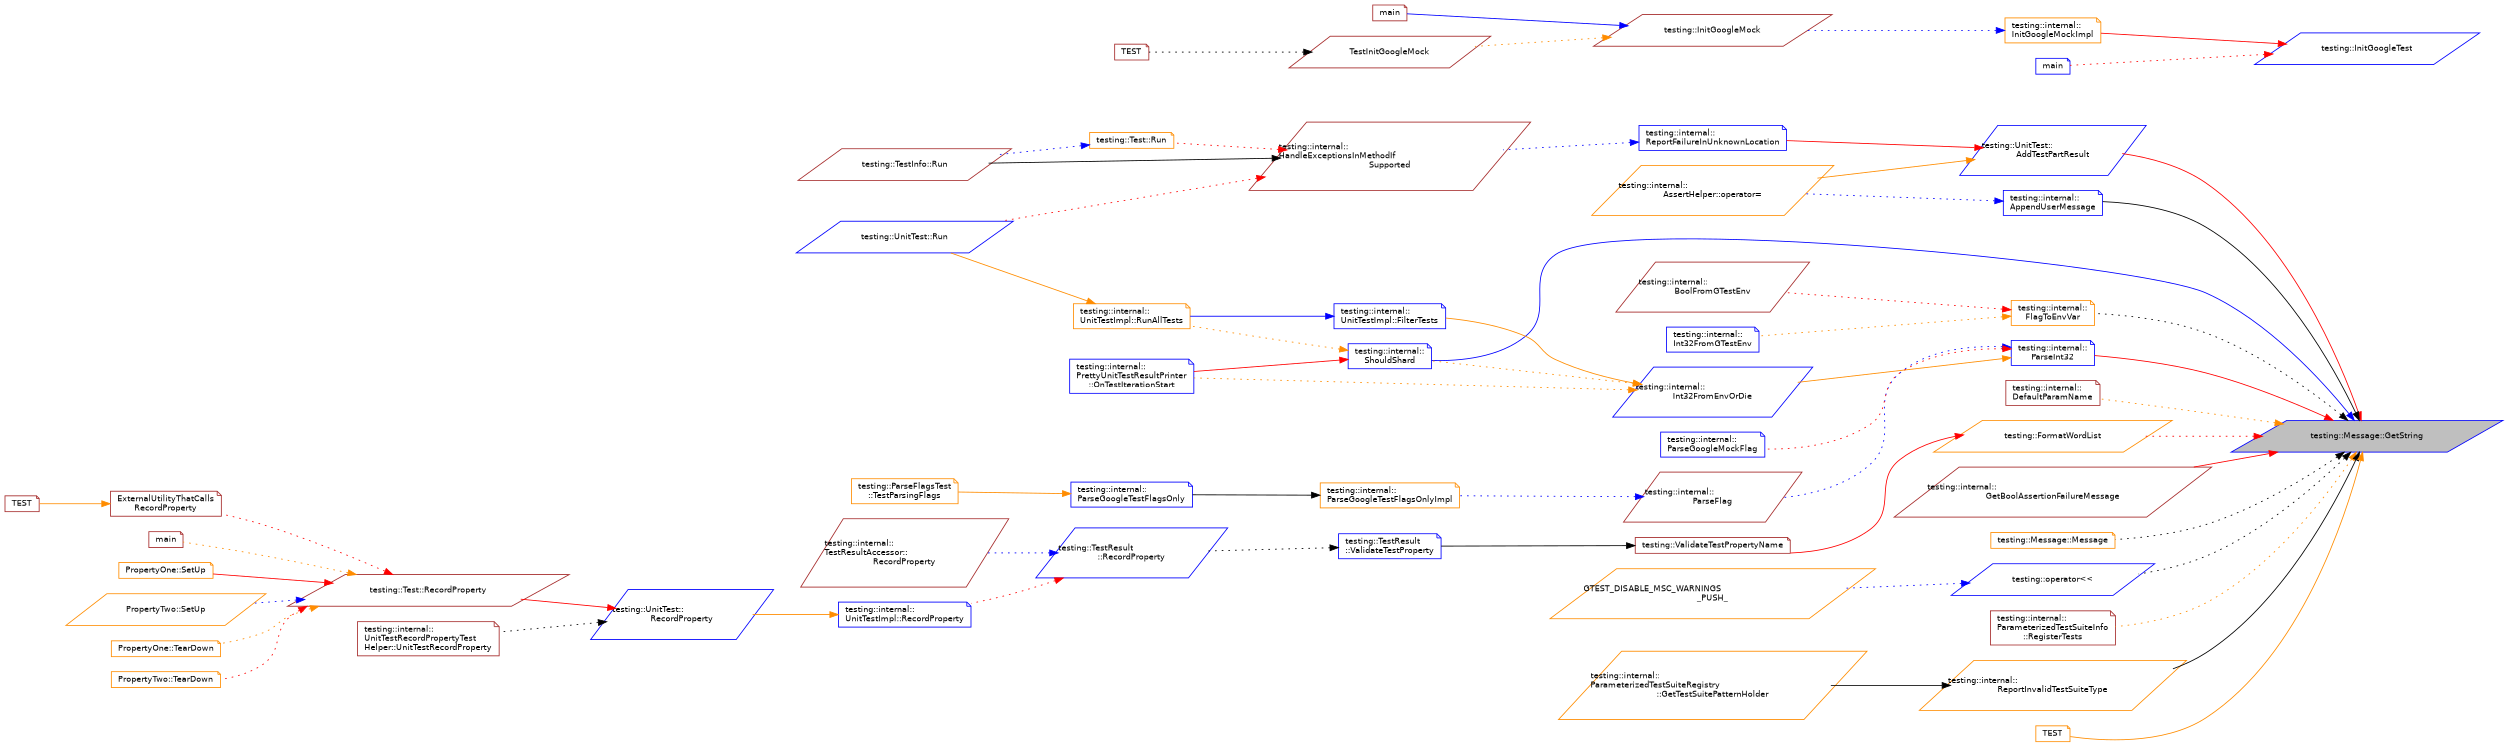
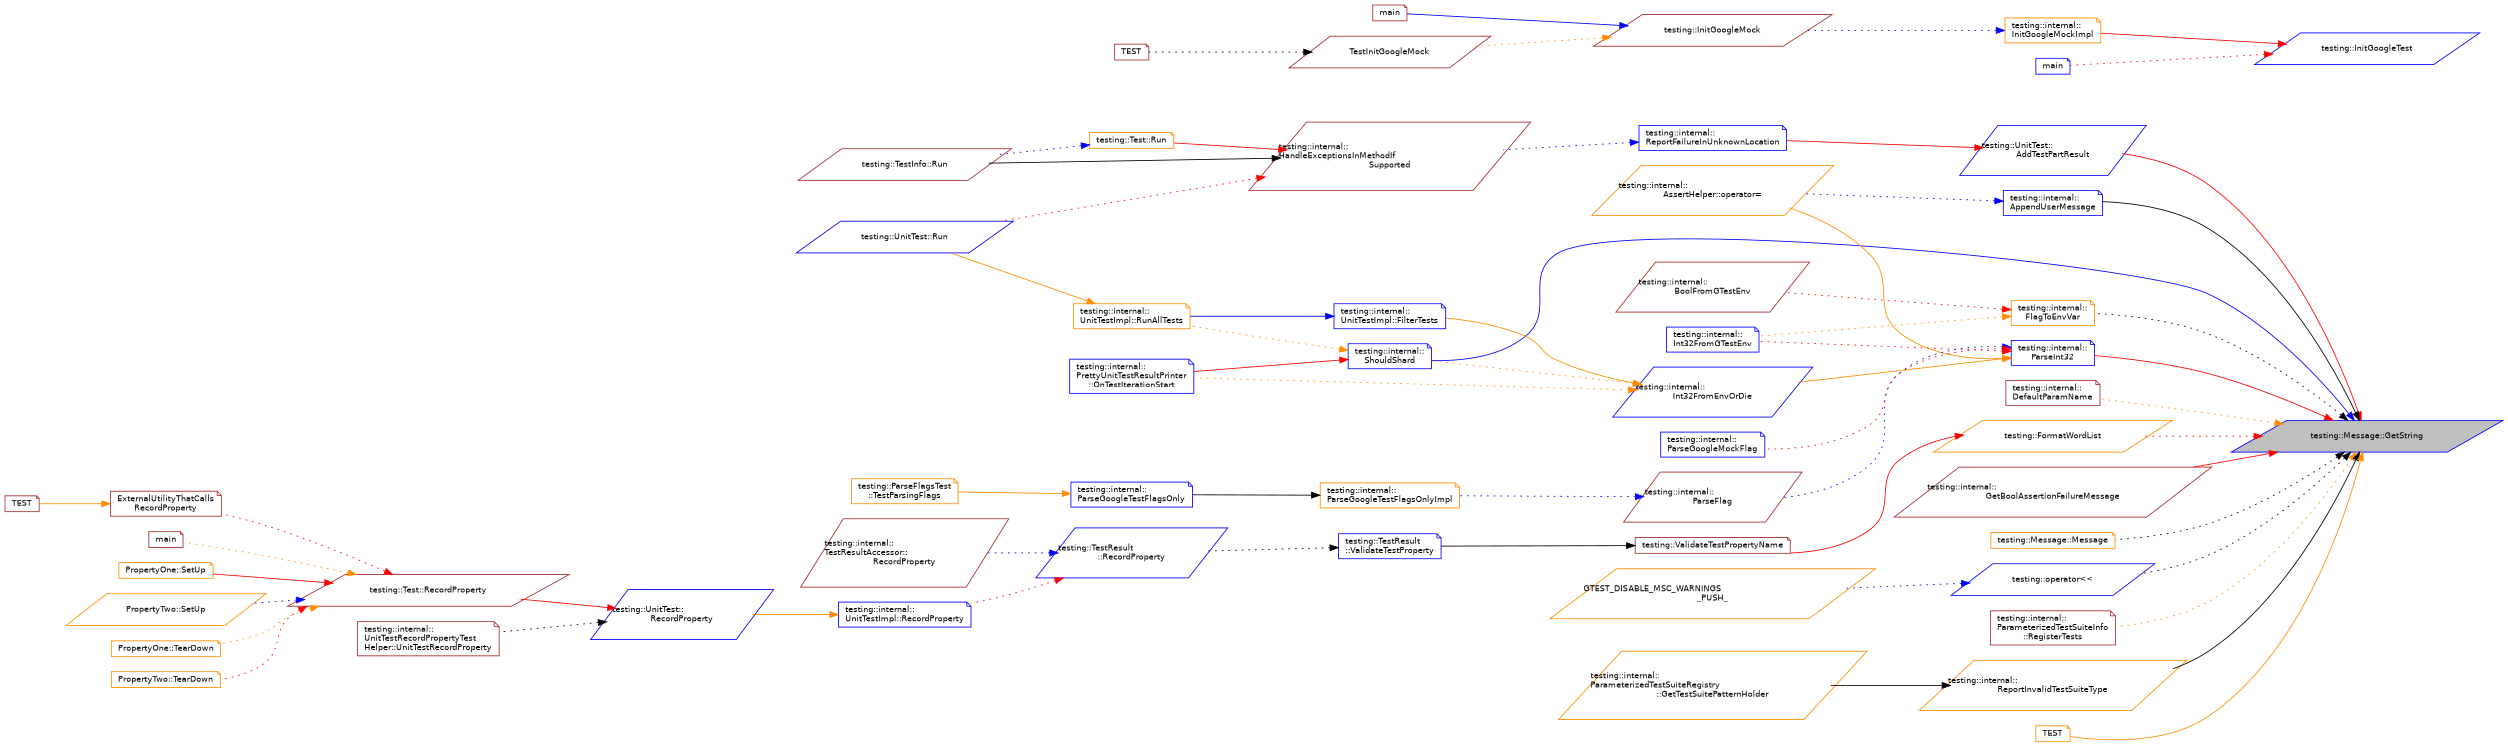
edge "testing::Test::Run" -> "testing::internal:: HandleExceptionsInMethodIf Supported": style dotted -> solid
edge "testing::internal:: AssertHelper::operator=" -> "testing::UnitTest:: AddTestPartResult": now "testing::internal:: AssertHelper::operator=" -> "testing::internal:: ParseInt32"
edge "testing::internal:: Int32FromGTestEnv" -> "testing::internal:: ParseInt32": added
